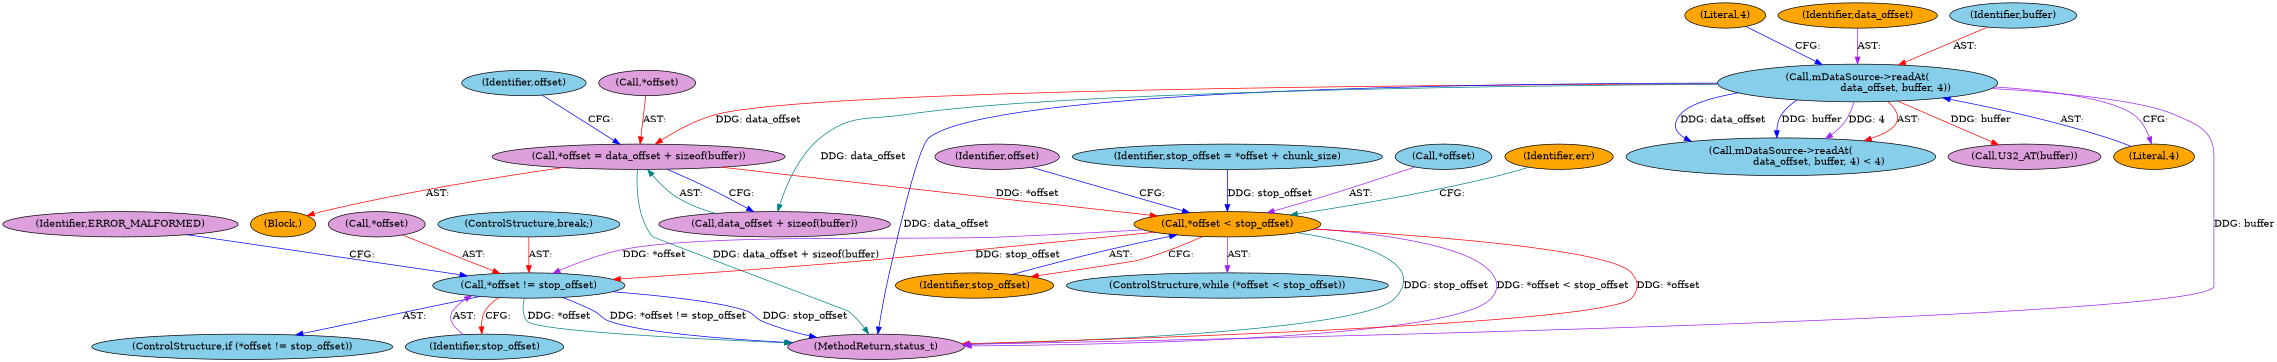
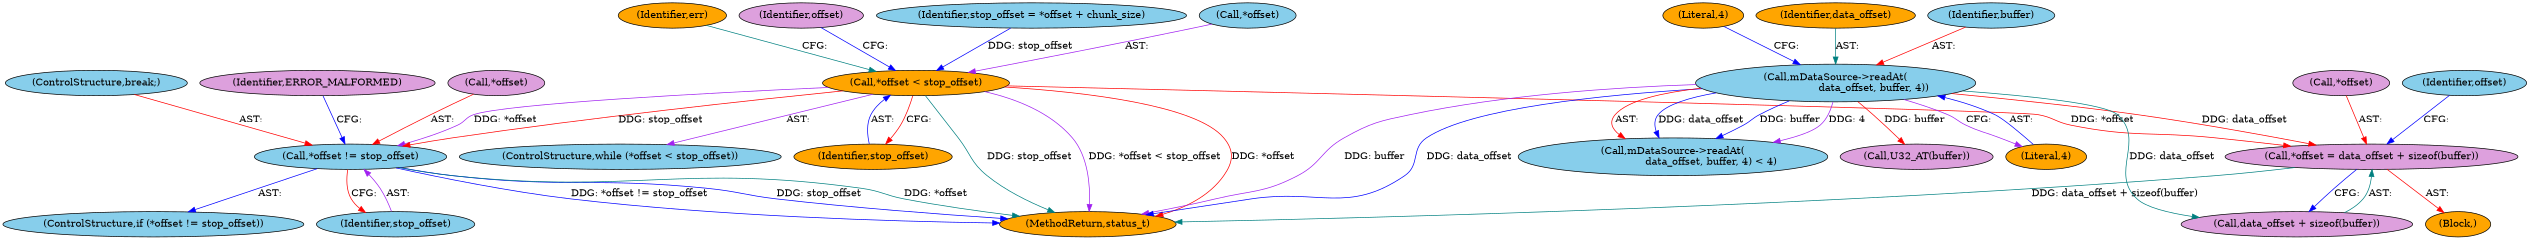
edge "(Identifier,data_offset)" -> "(Call,mDataSource->readAt( data_offset, buffer, 4))": color purple -> teal
edge "(Call,*offset = data_offset + sizeof(buffer))" -> "(Call,*offset < stop_offset)": reversed
node "(MethodReturn,status_t)": fillcolor plum -> orange
